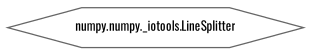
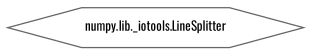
node "numpy.numpy._iotools.LineSplitter": label "numpy.numpy._iotools.LineSplitter" -> "numpy.lib._iotools.LineSplitter"
